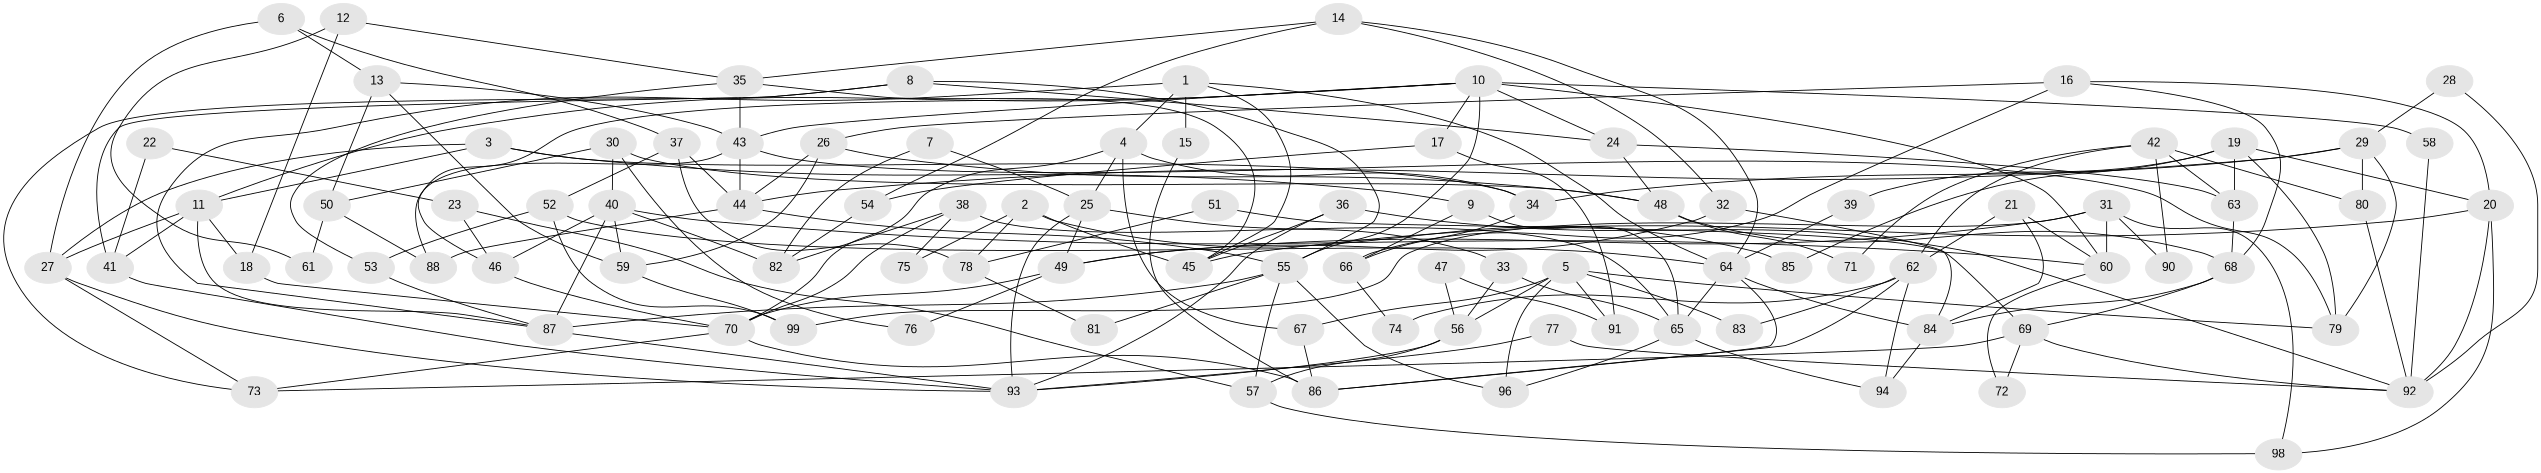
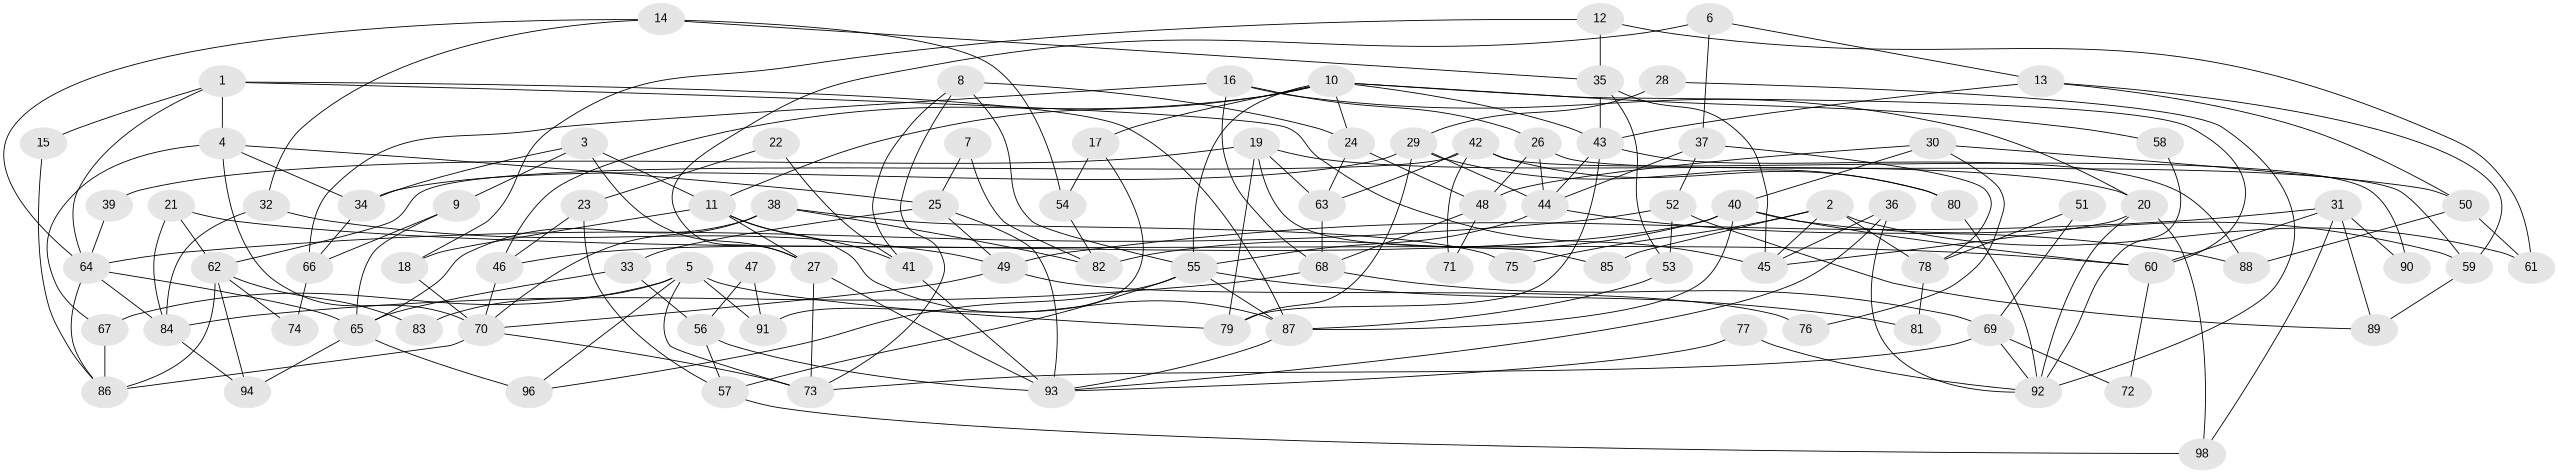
edge "2" -- "61": added
edge "5" -- "56": now "5" -- "73"
node "99": label "99" -> "89"
